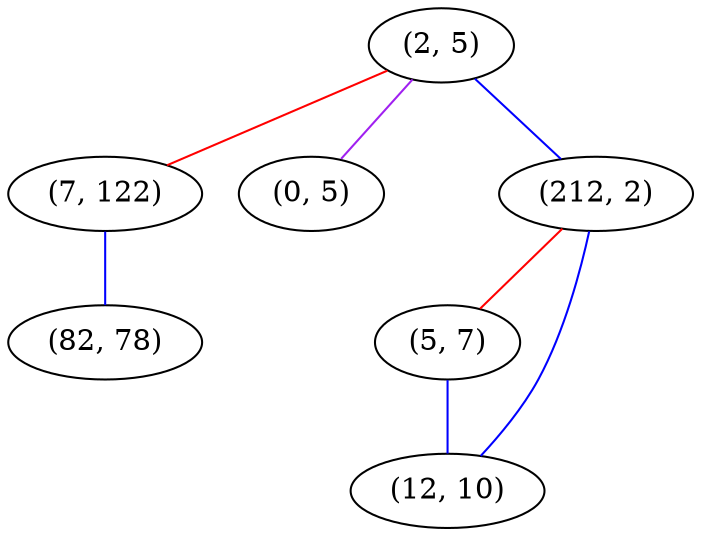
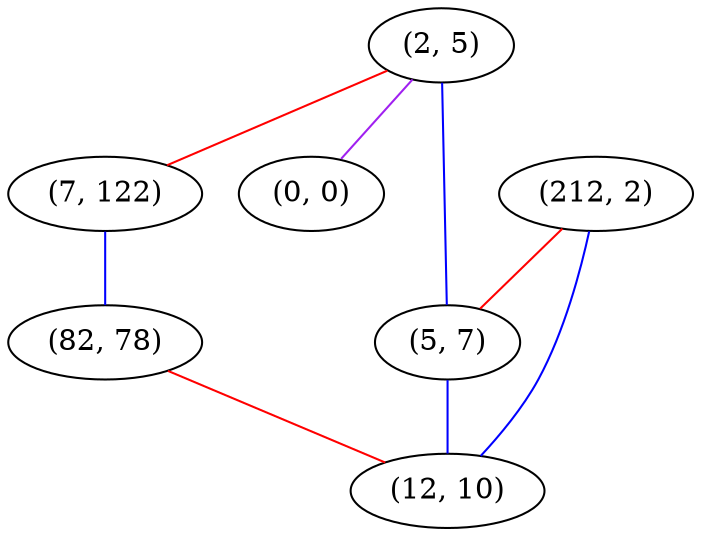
edge "(2, 5)" -- "(212, 2)": now "(2, 5)" -- "(5, 7)"
node "(0, 5)": label "(0, 5)" -> "(0, 0)"
edge "(82, 78)" -- "(12, 10)": added
